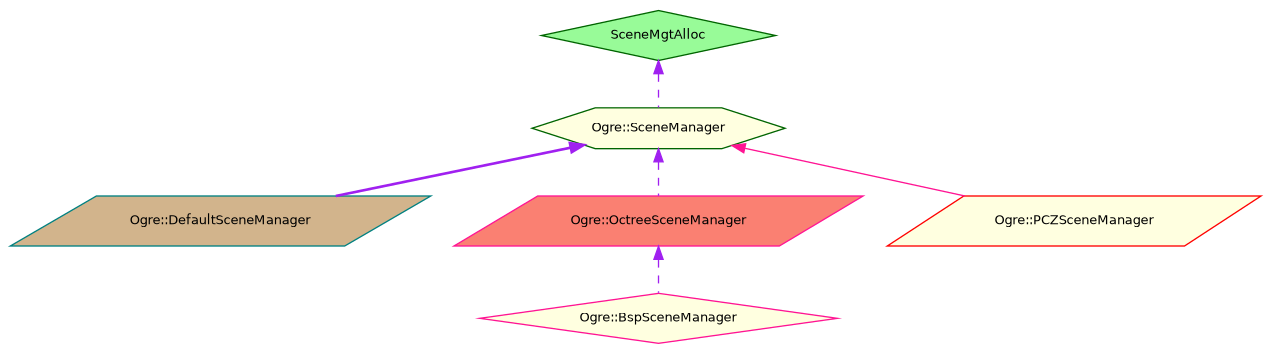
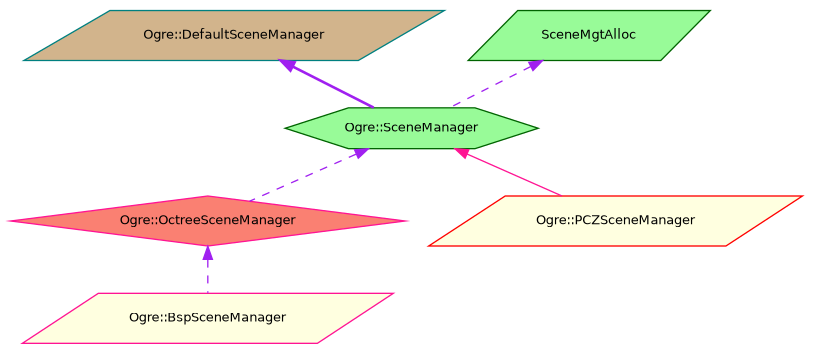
node "SceneMgtAlloc": shape diamond -> parallelogram
node "Ogre::SceneManager": fillcolor lightyellow -> palegreen
edge "Ogre::DefaultSceneManager" -> "Ogre::SceneManager": reversed
node "Ogre::OctreeSceneManager": shape parallelogram -> diamond
node "Ogre::BspSceneManager": shape diamond -> parallelogram
